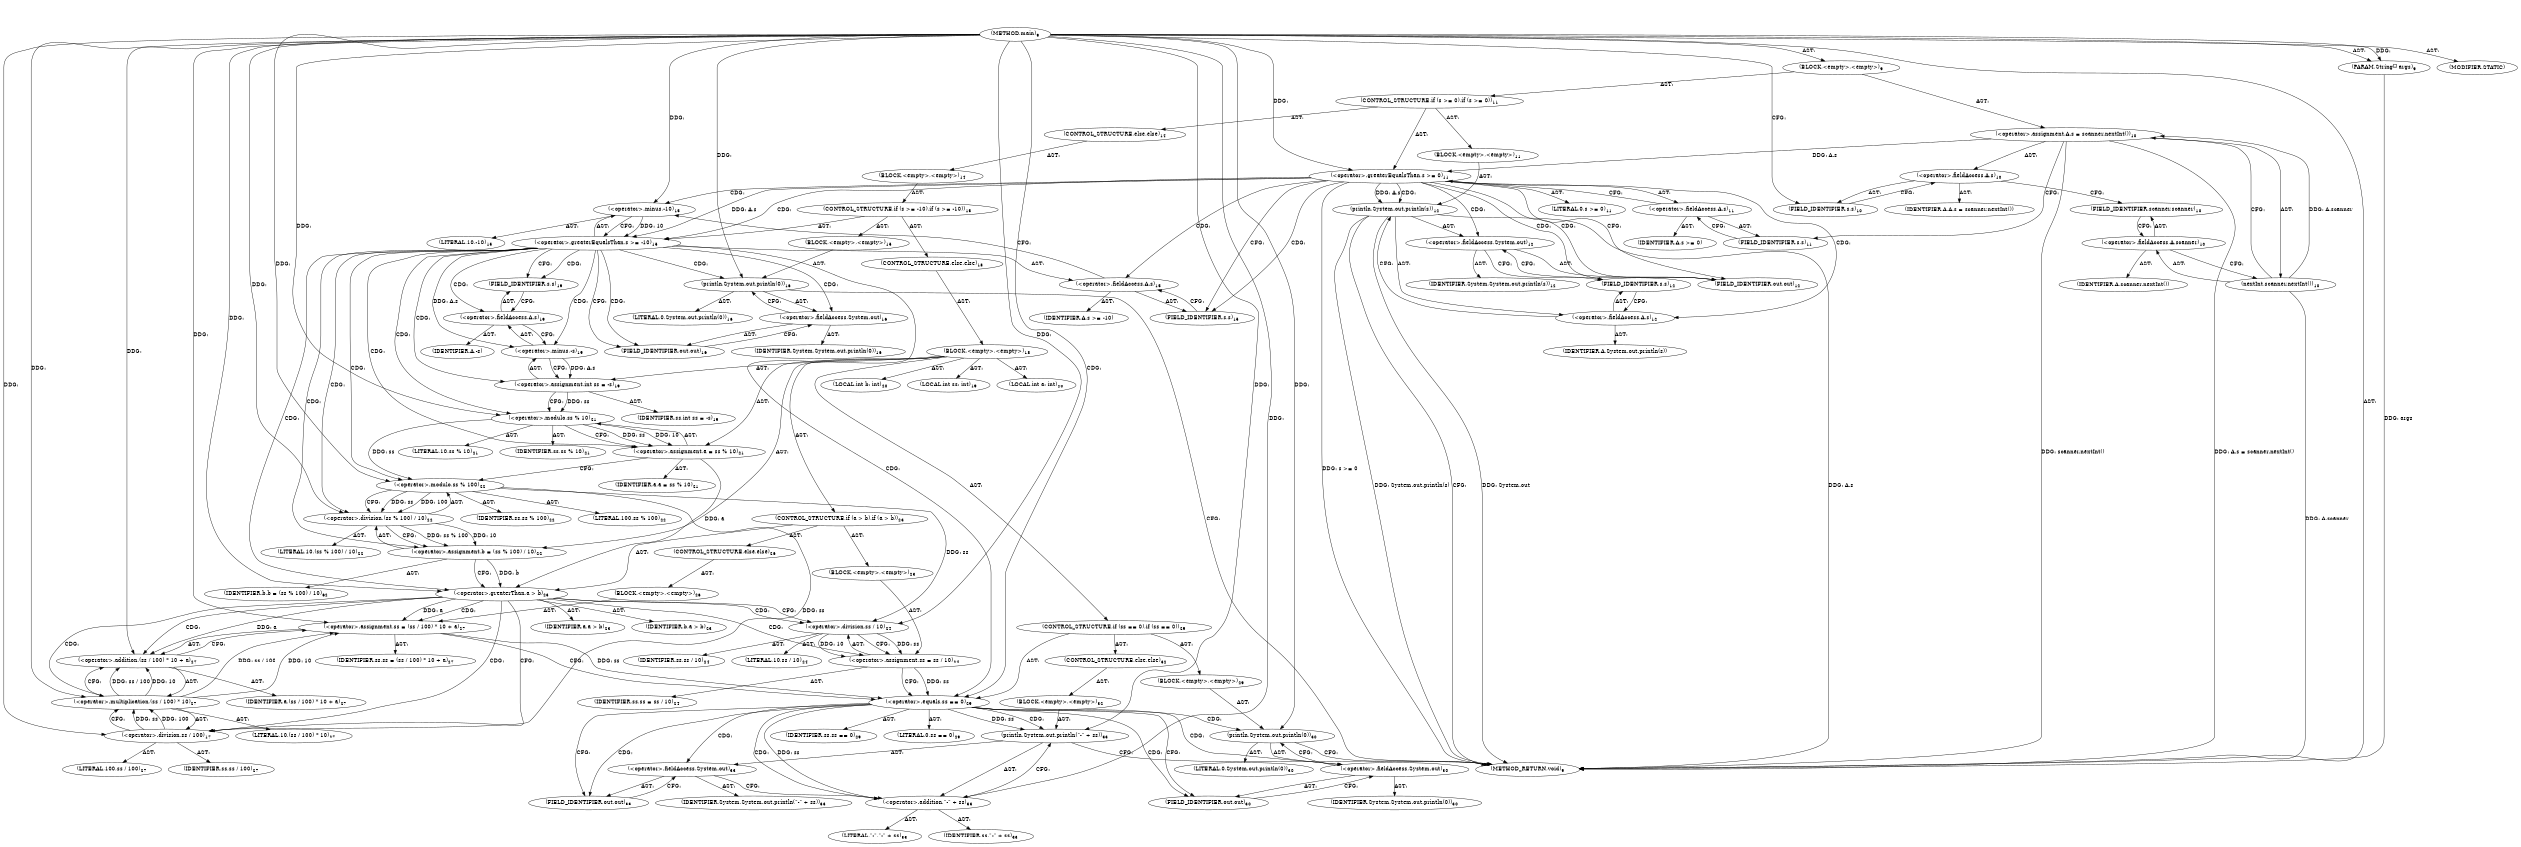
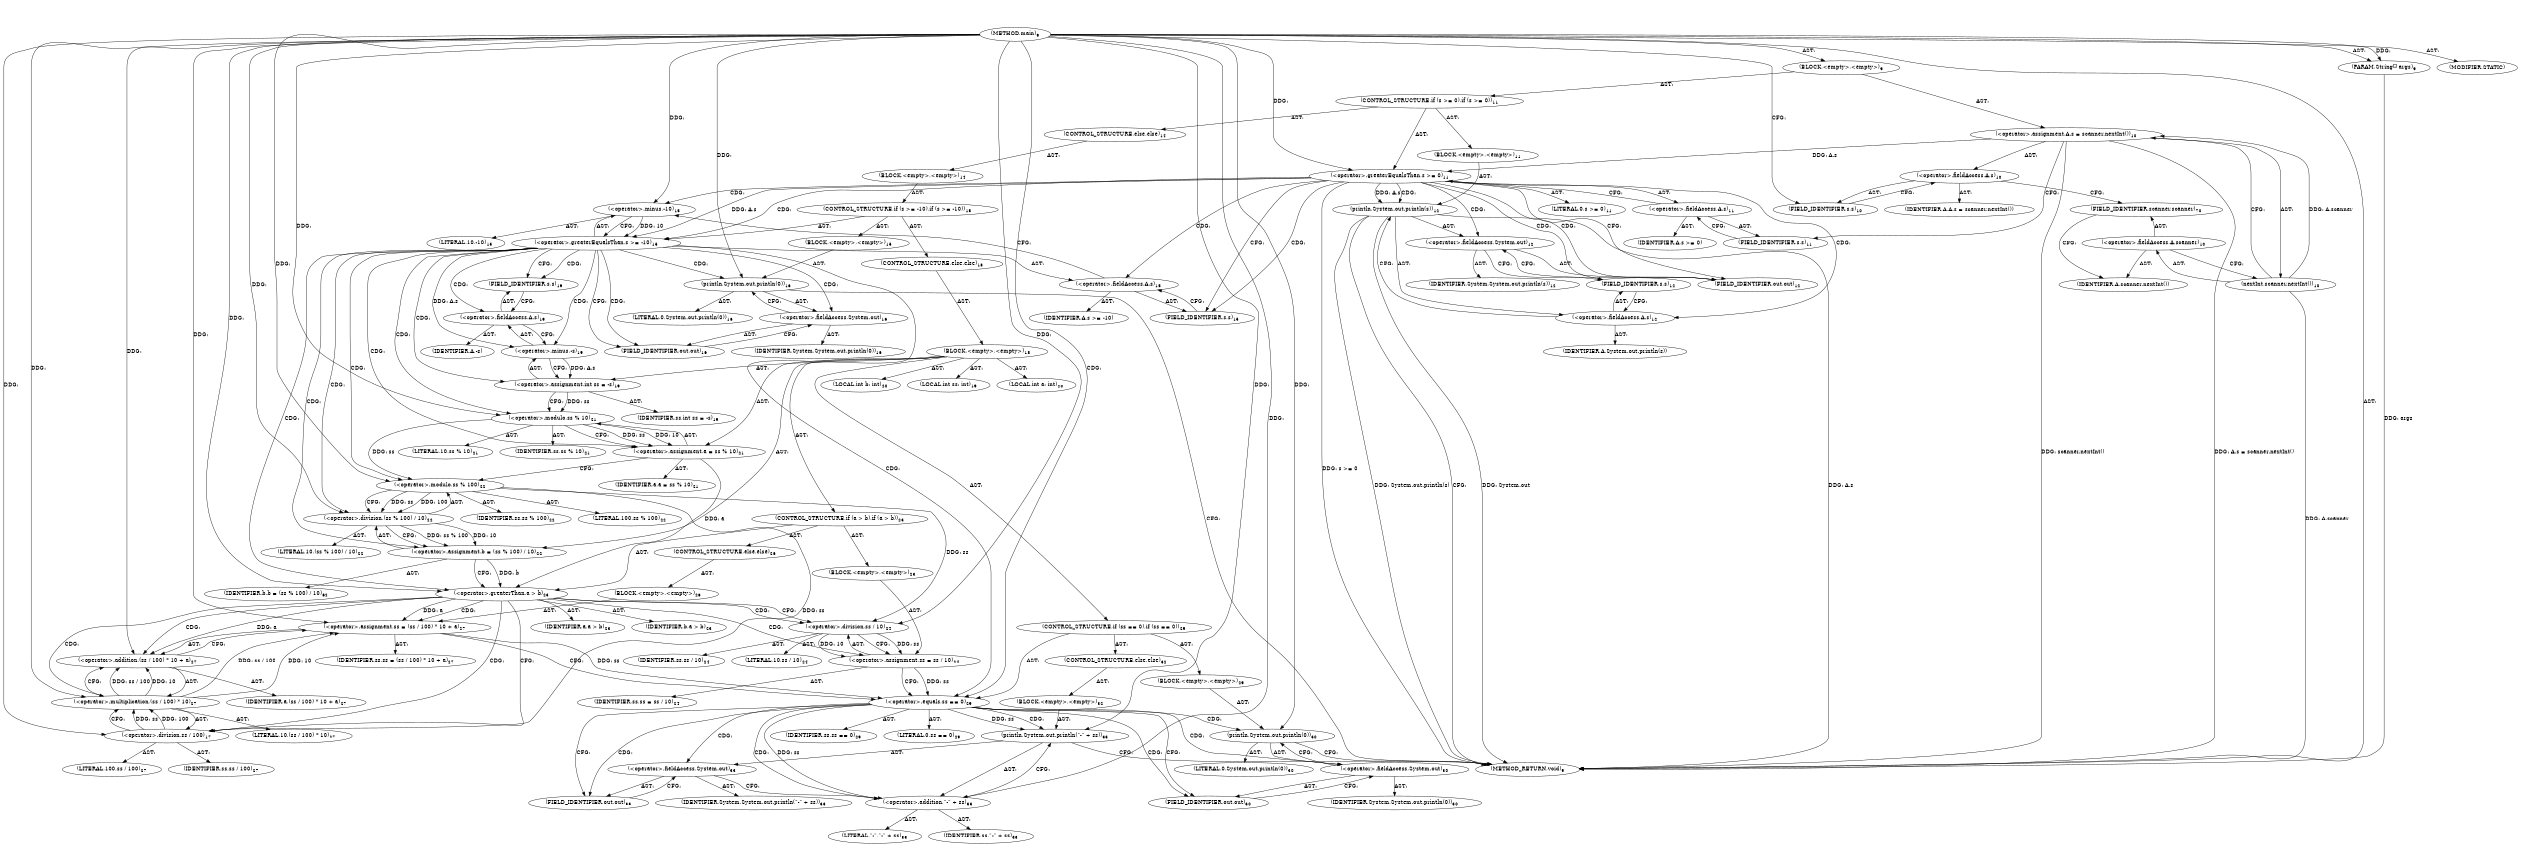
node "(FIELD_IDENTIFIER,scanner,scanner)": text "10" -> "70"
edge "(FIELD_IDENTIFIER,scanner,scanner)" -> "(<operator>.fieldAccess,A.scanner)": now "(FIELD_IDENTIFIER,scanner,scanner)" -> "(IDENTIFIER,A,scanner.nextInt())"
